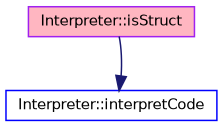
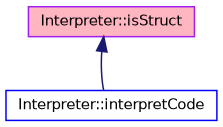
edge "Interpreter::isStruct" -> "Interpreter::interpretCode": reversed
